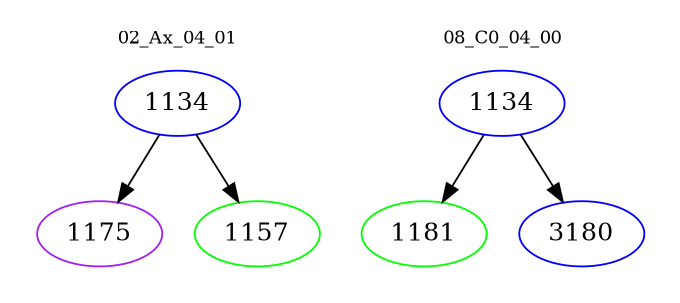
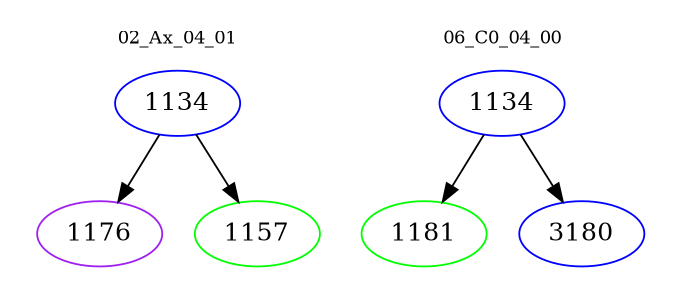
cluster "08_C0_04_00": label "08_C0_04_00" -> "06_C0_04_00"
node "1175": label "1175" -> "1176"
